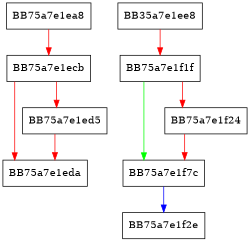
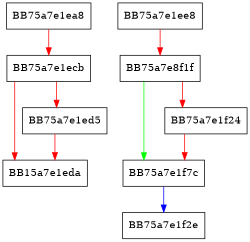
node "BB35a7e1ee8": label "BB35a7e1ee8" -> "BB75a7e1ee8"
node "BB75a7e1f1f": label "BB75a7e1f1f" -> "BB75a7e8f1f"
node "BB75a7e1eda": label "BB75a7e1eda" -> "BB15a7e1eda"
